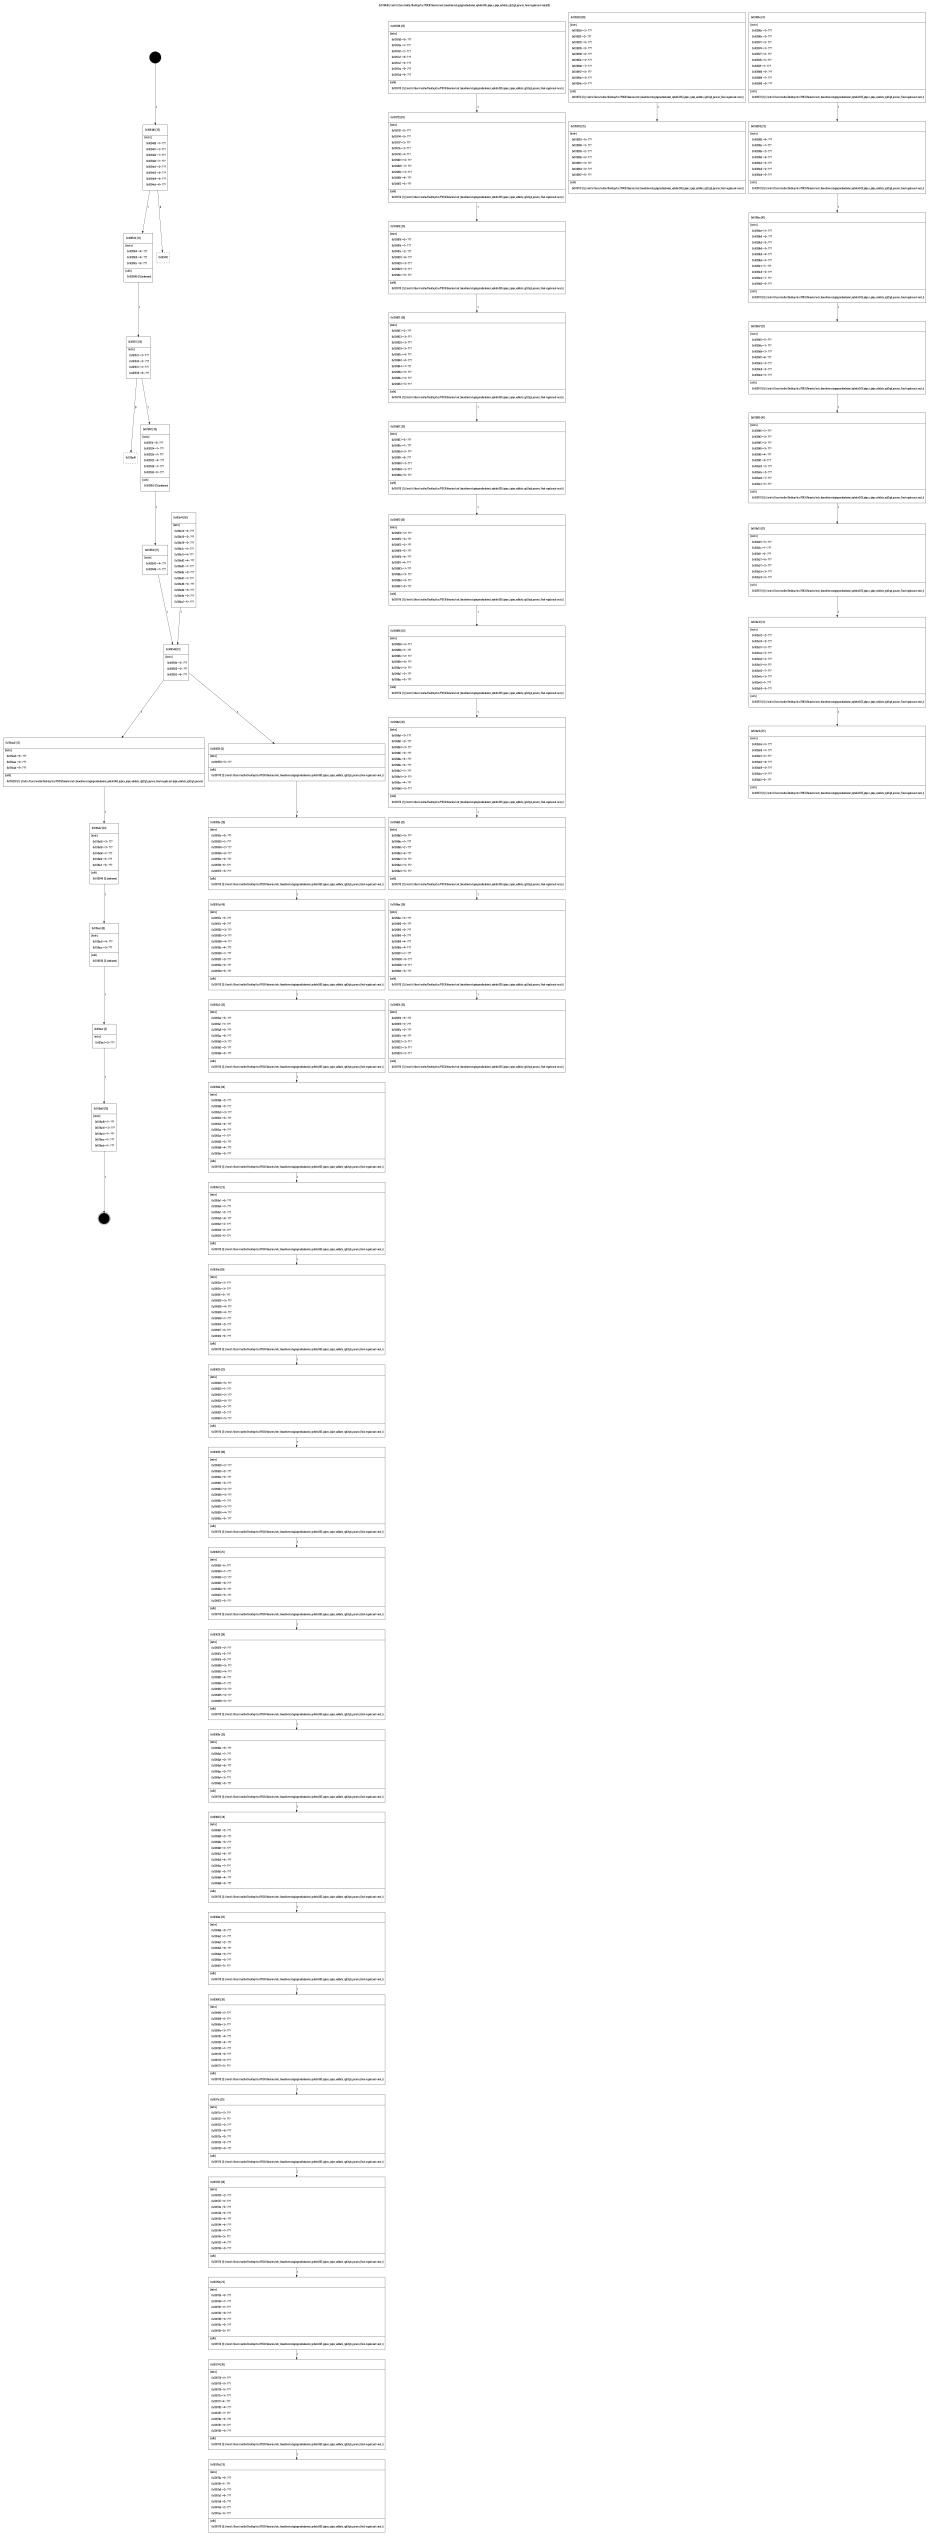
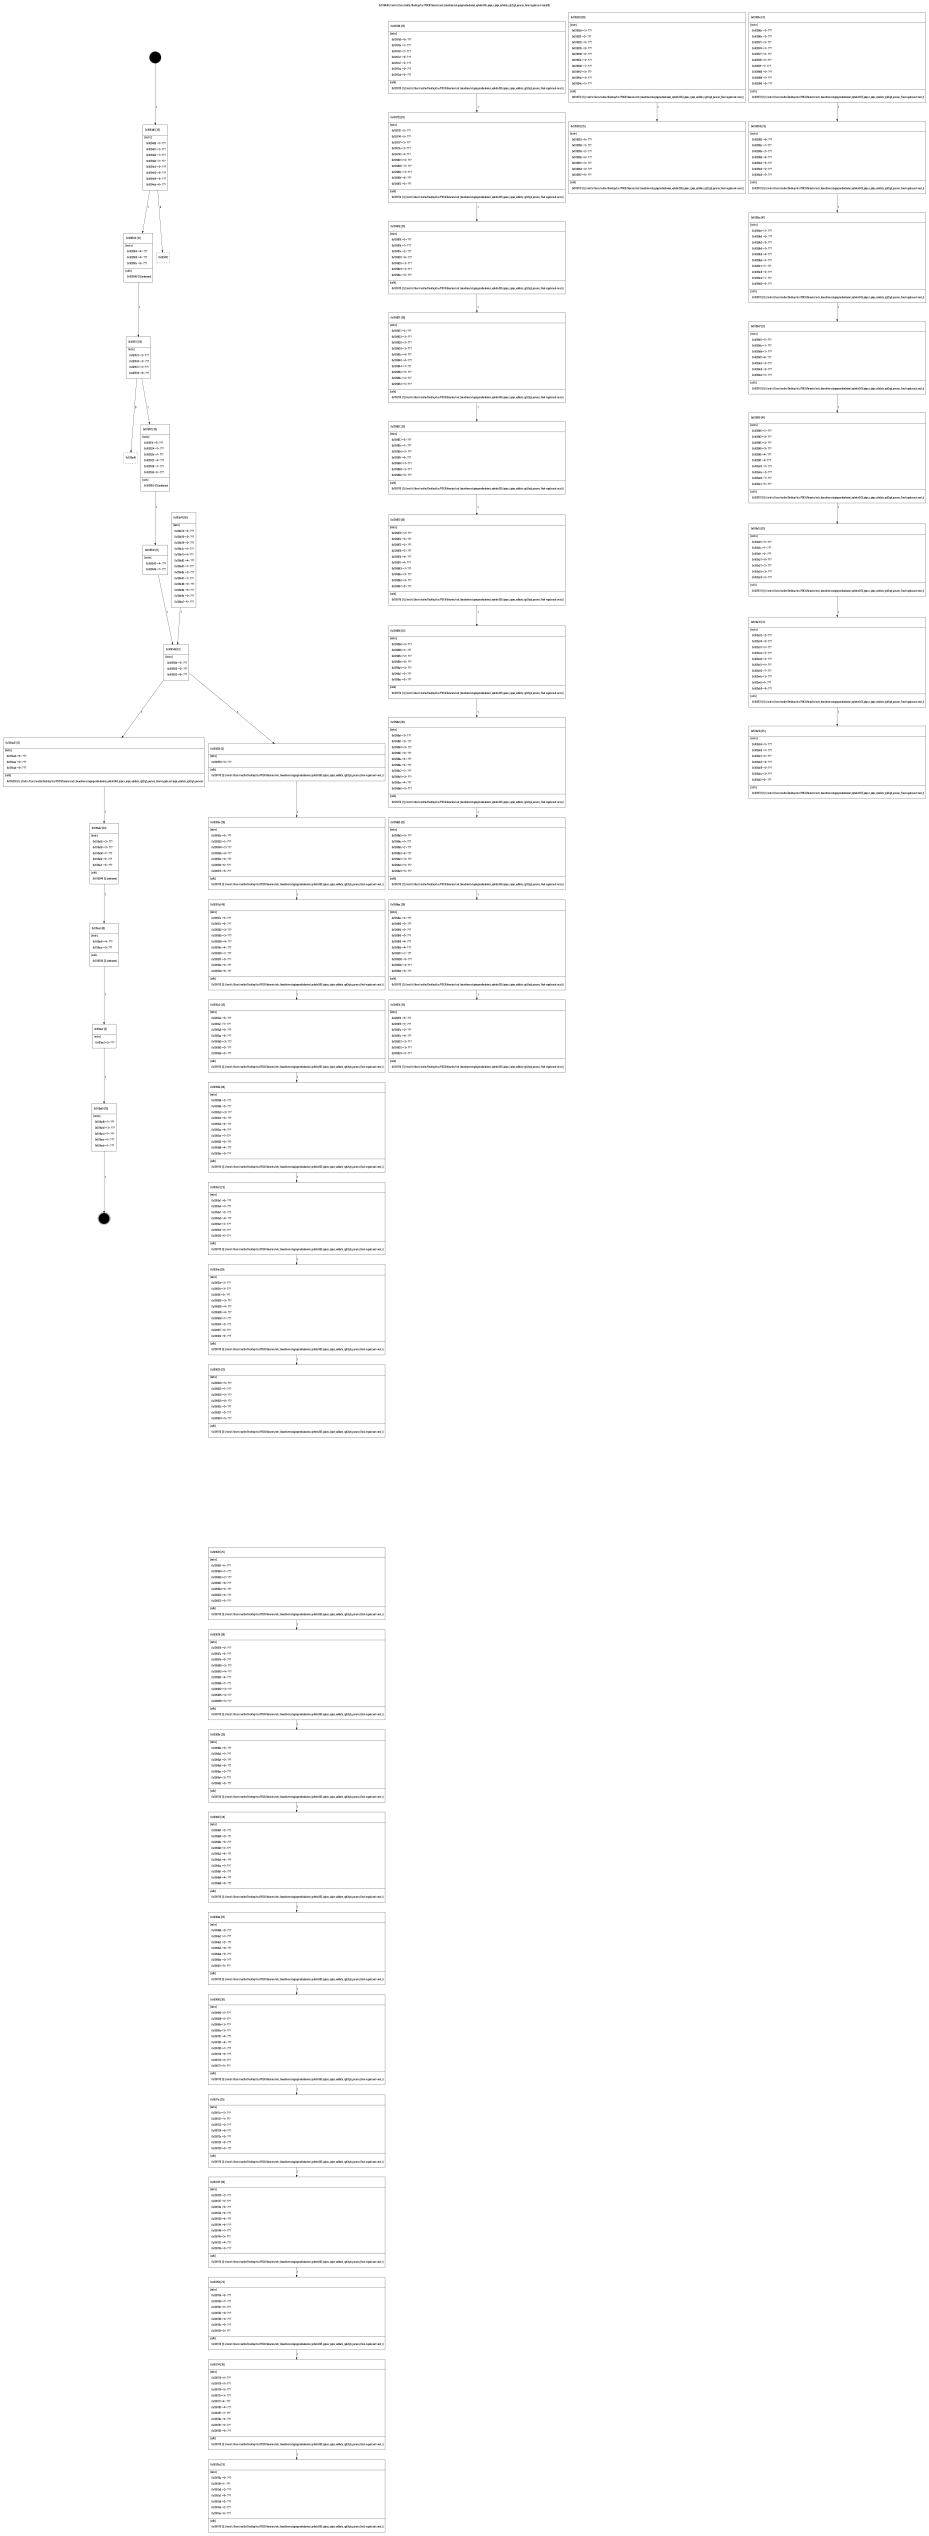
node "0x109639 [38]": removed
